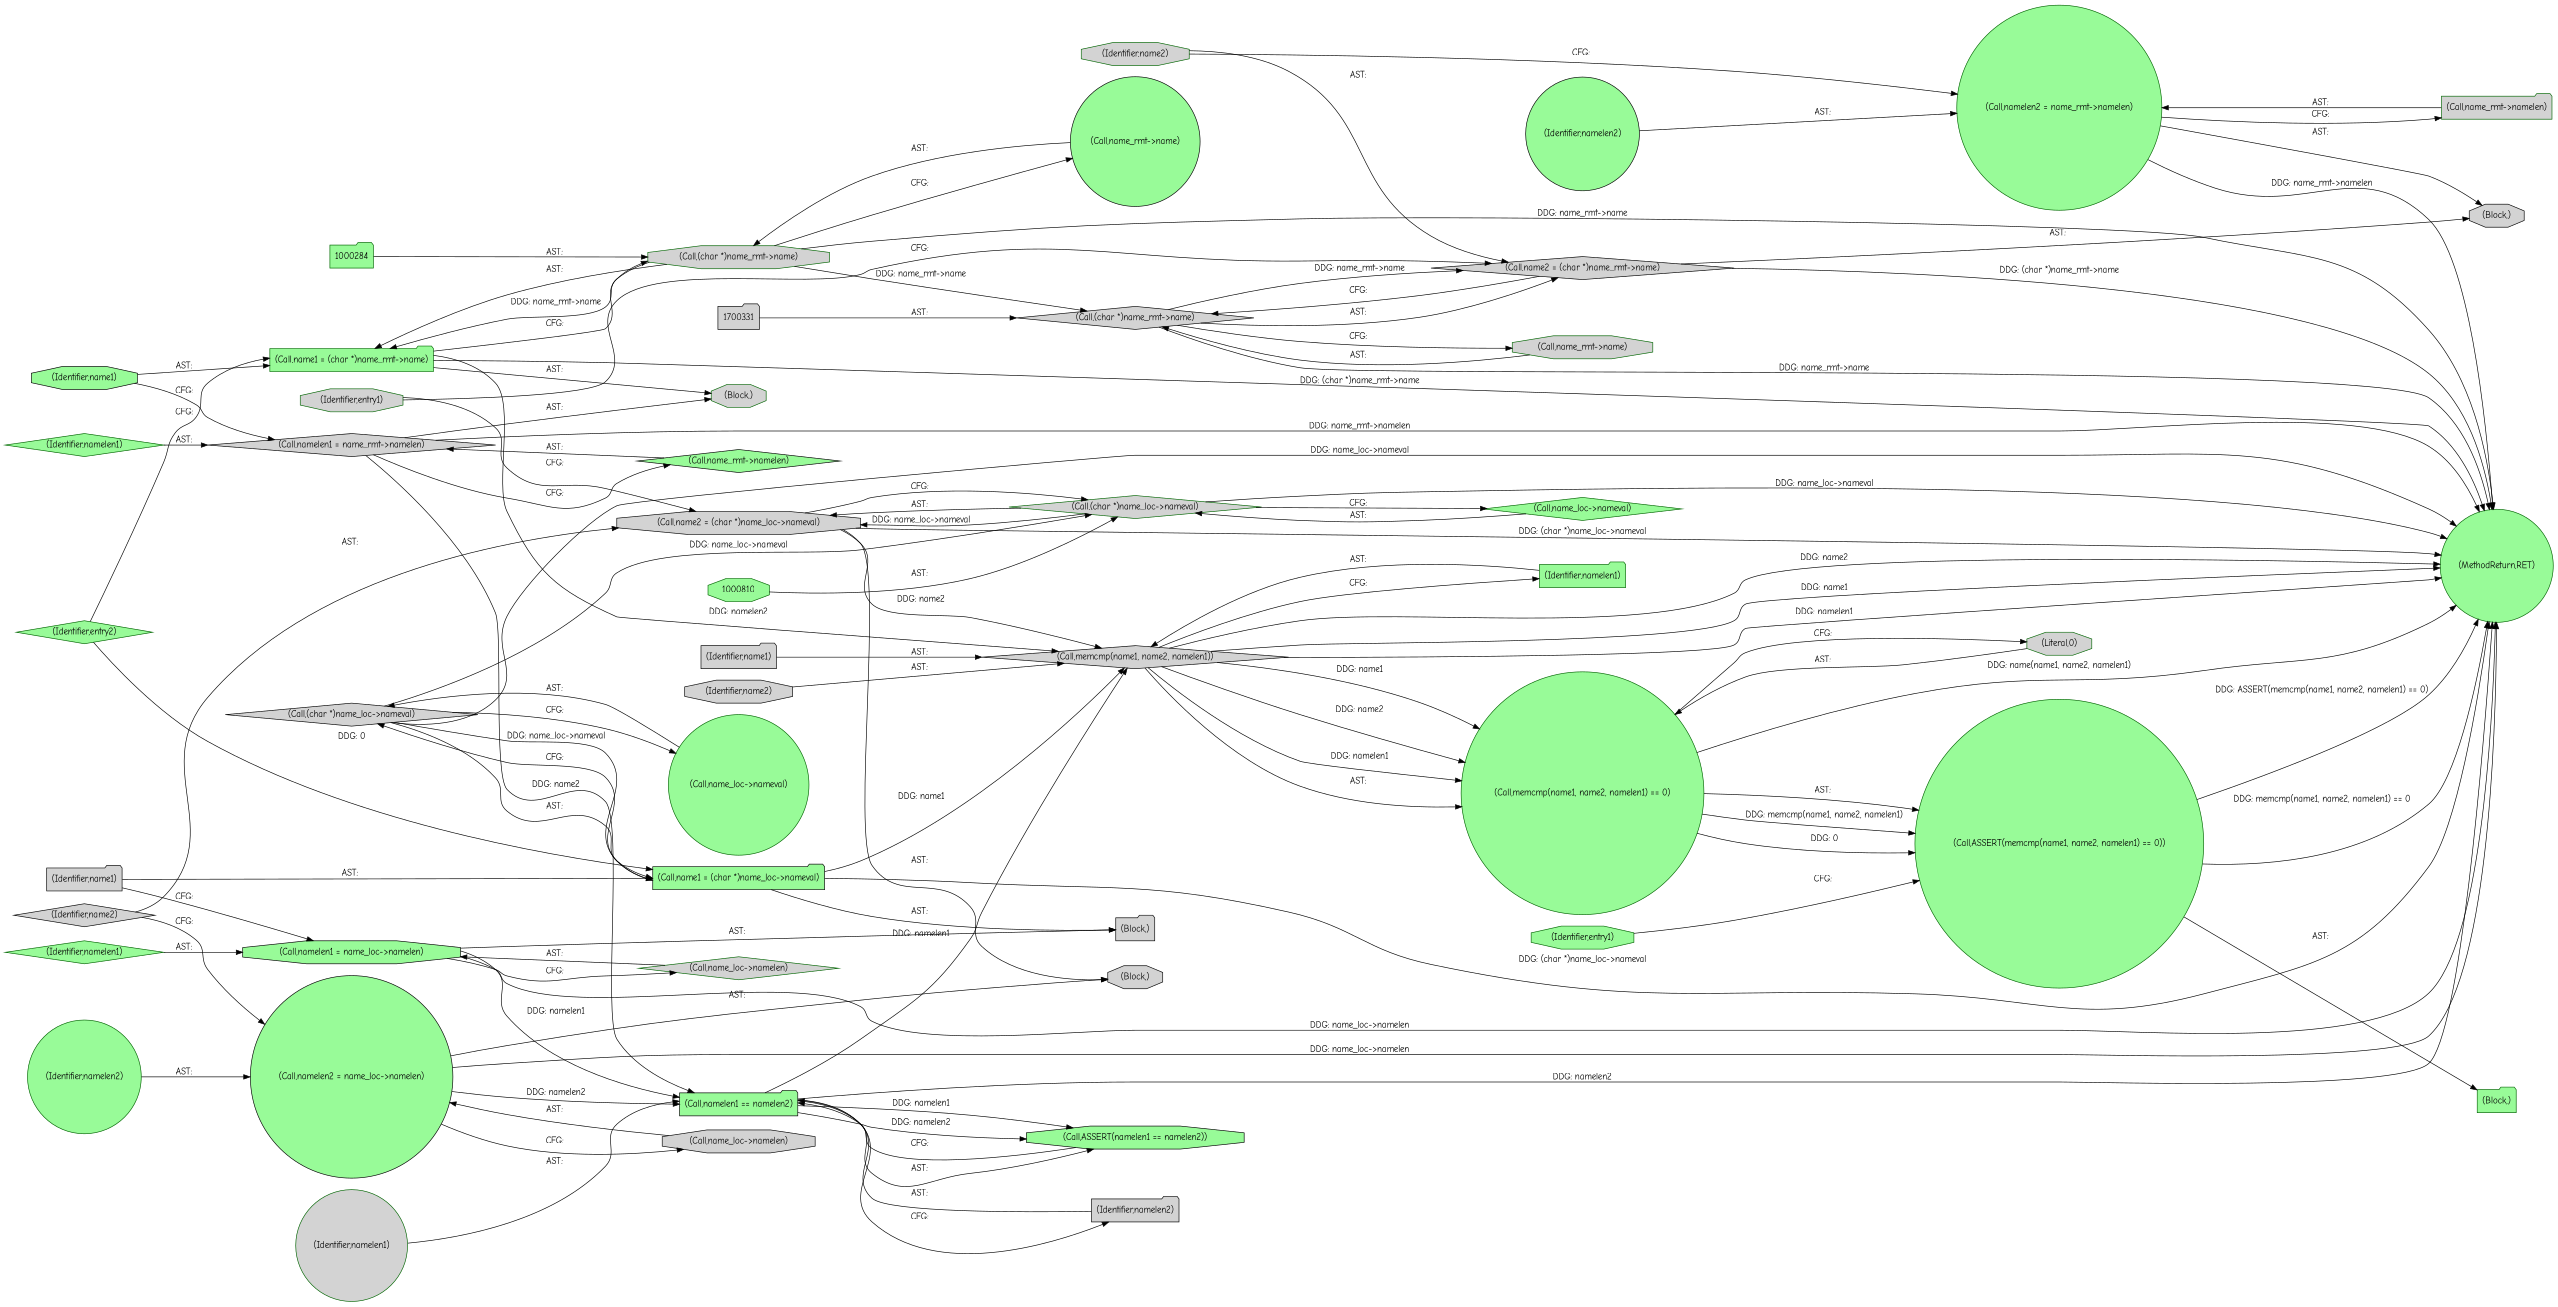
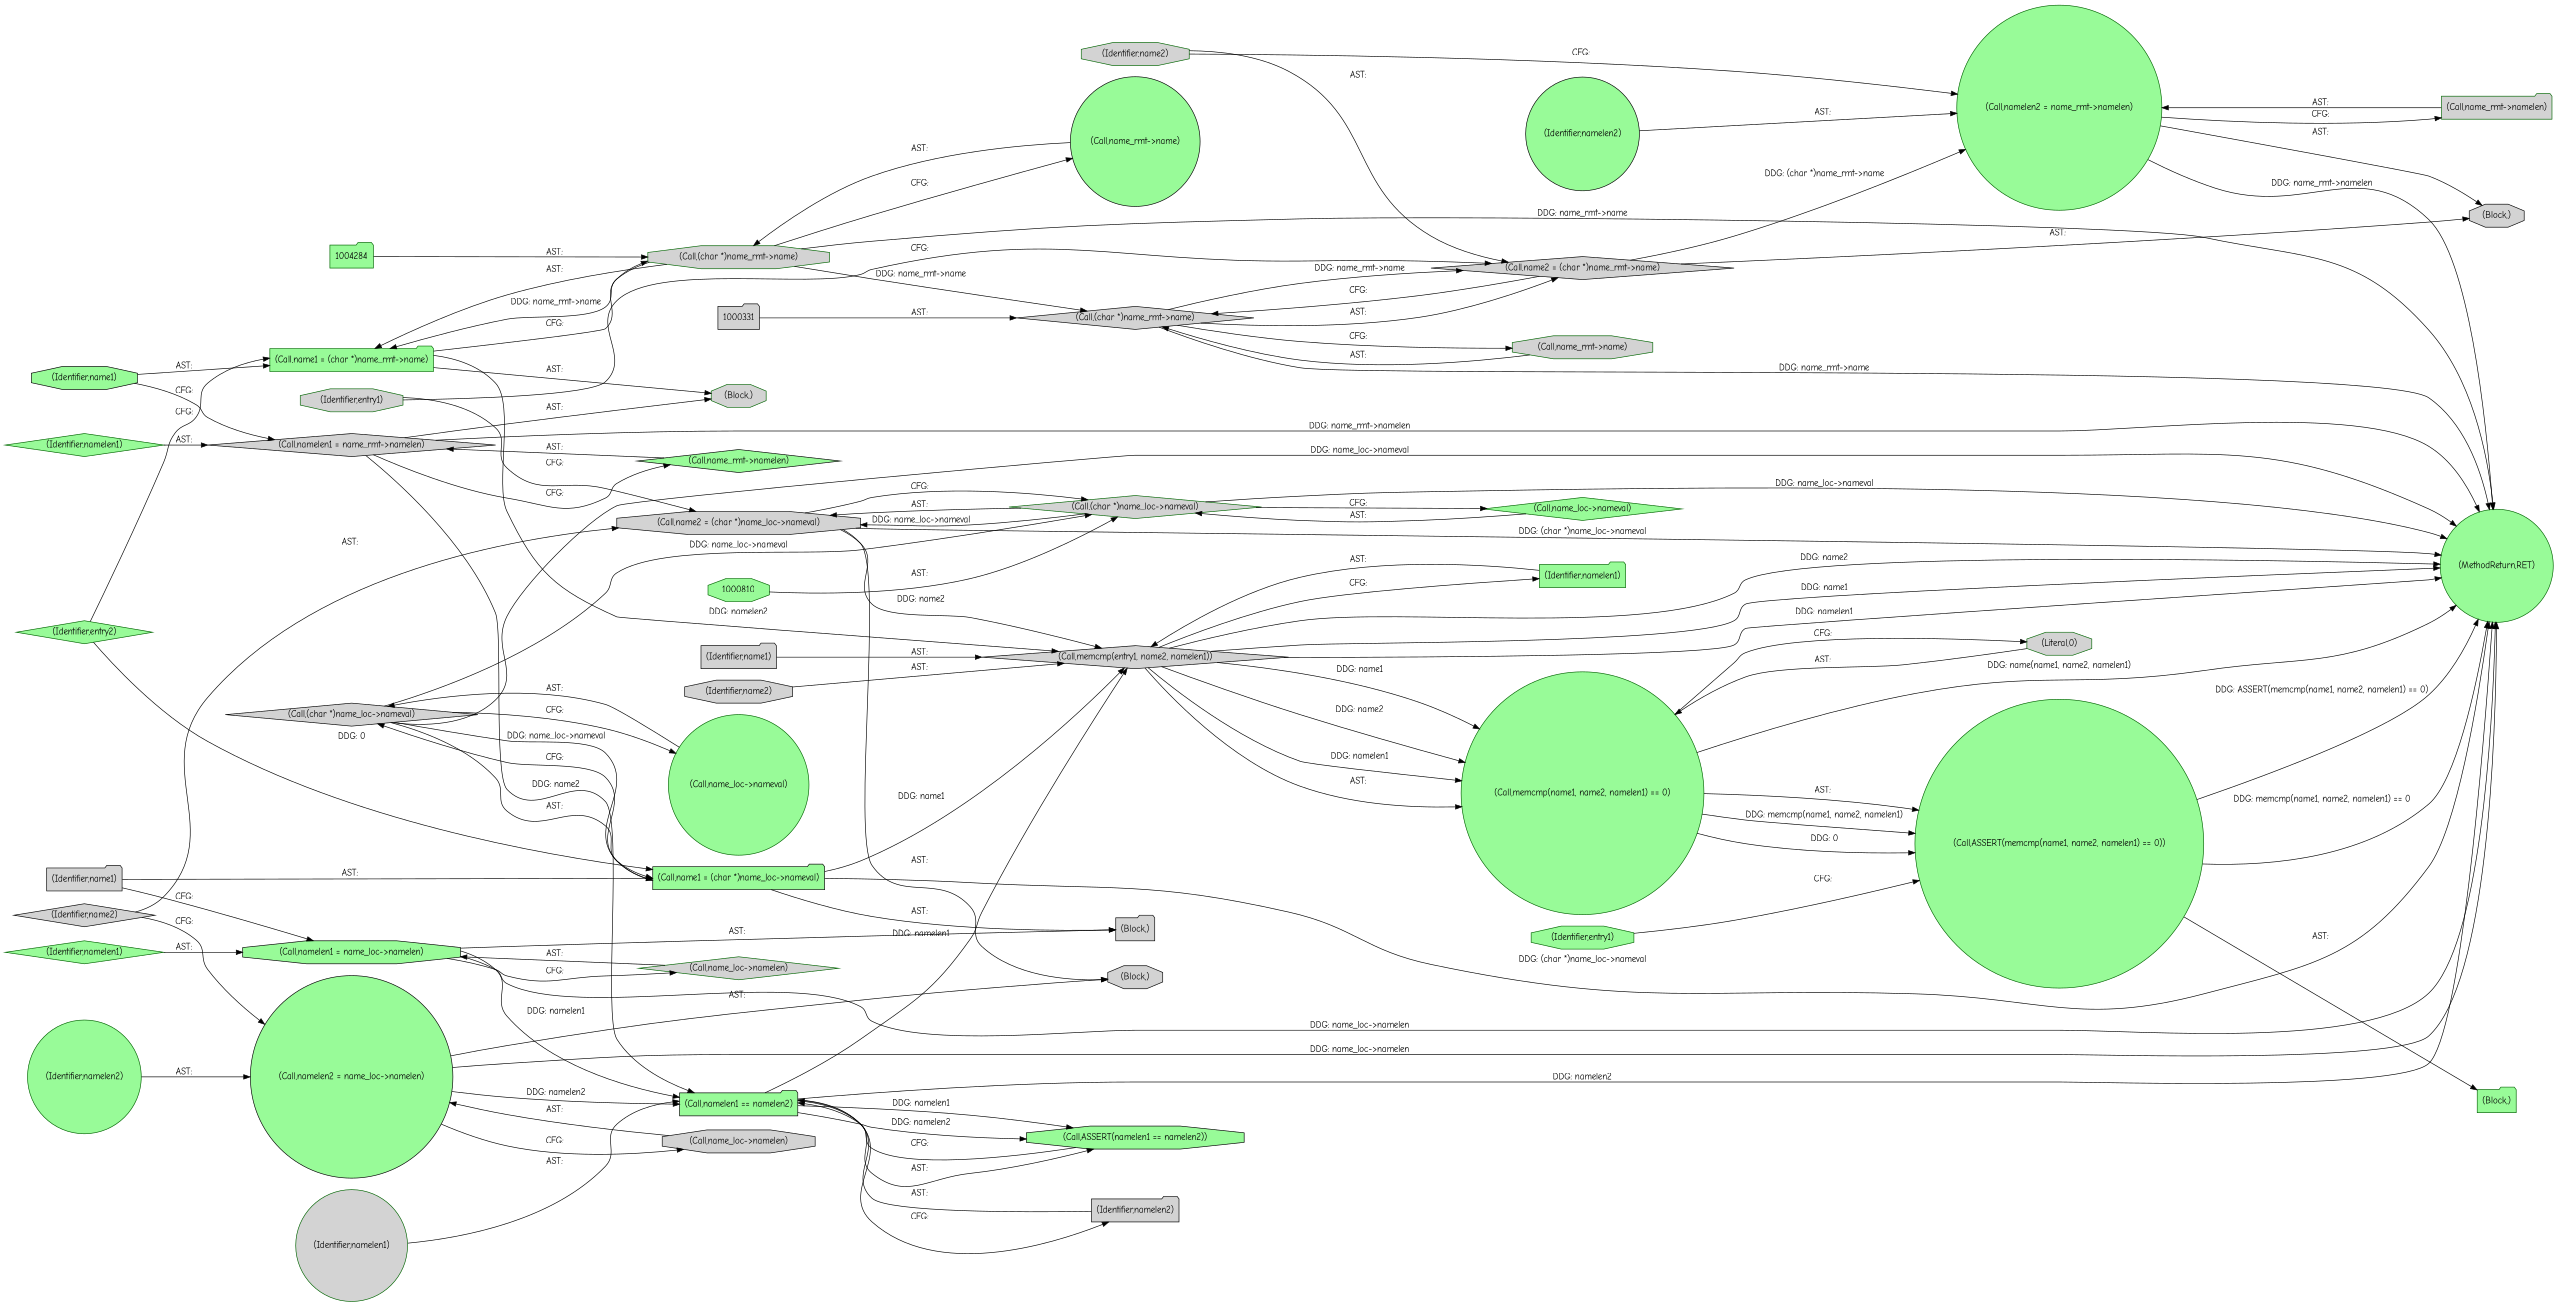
node "1000284": label "1000284" -> "1004284"
edge "(Call,name2 = (char *)name_rmt->name)" -> "(MethodReturn,RET)": now "(Call,name2 = (char *)name_rmt->name)" -> "(Call,namelen2 = name_rmt->namelen)"
node "1700331": label "1700331" -> "1000331"
edge "(Call,name1 = (char *)name_rmt->name)" -> "(MethodReturn,RET)": removed, label "DDG: (char *)name_rmt->name"
node "(Call,memcmp(name1, name2, namelen1))": label "(Call,memcmp(name1, name2, namelen1))" -> "(Call,memcmp(entry1, name2, namelen1))"
